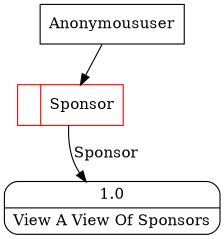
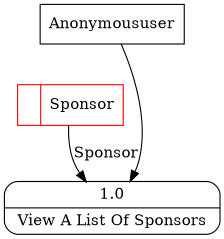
edge "Anonymoususer" -> "Sponsor": now "Anonymoususer" -> "1.0"
node "1.0": text "View A View Of Sponsors" -> "View A List Of Sponsors"
